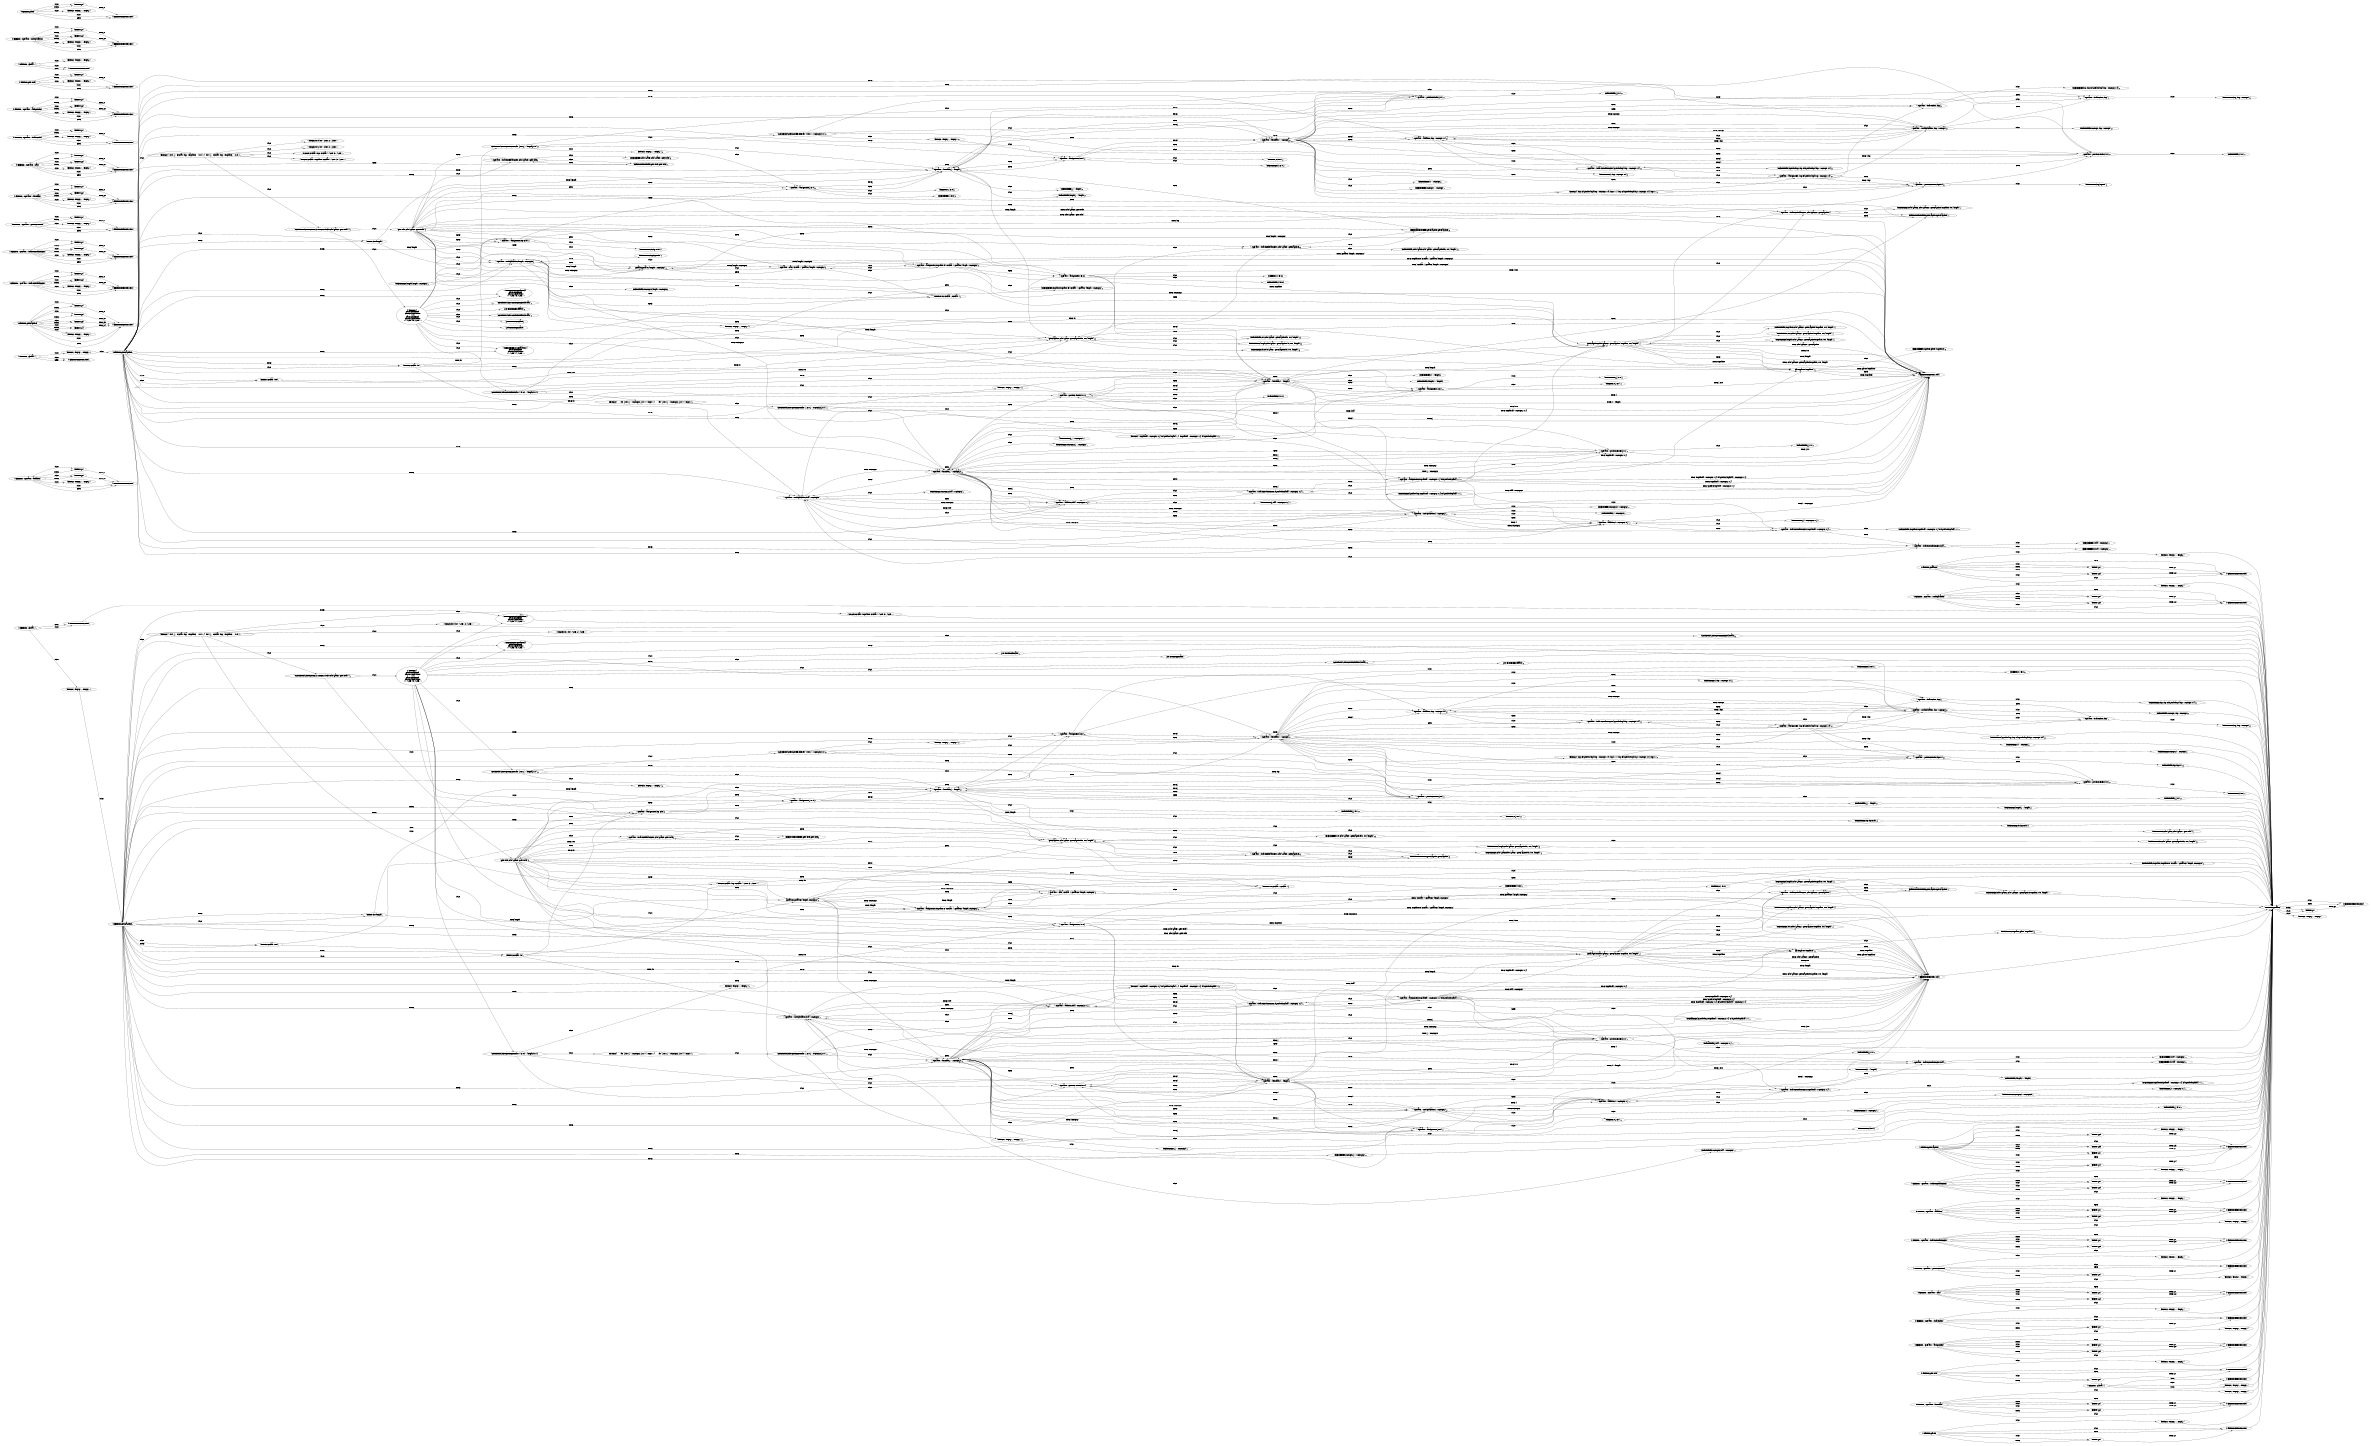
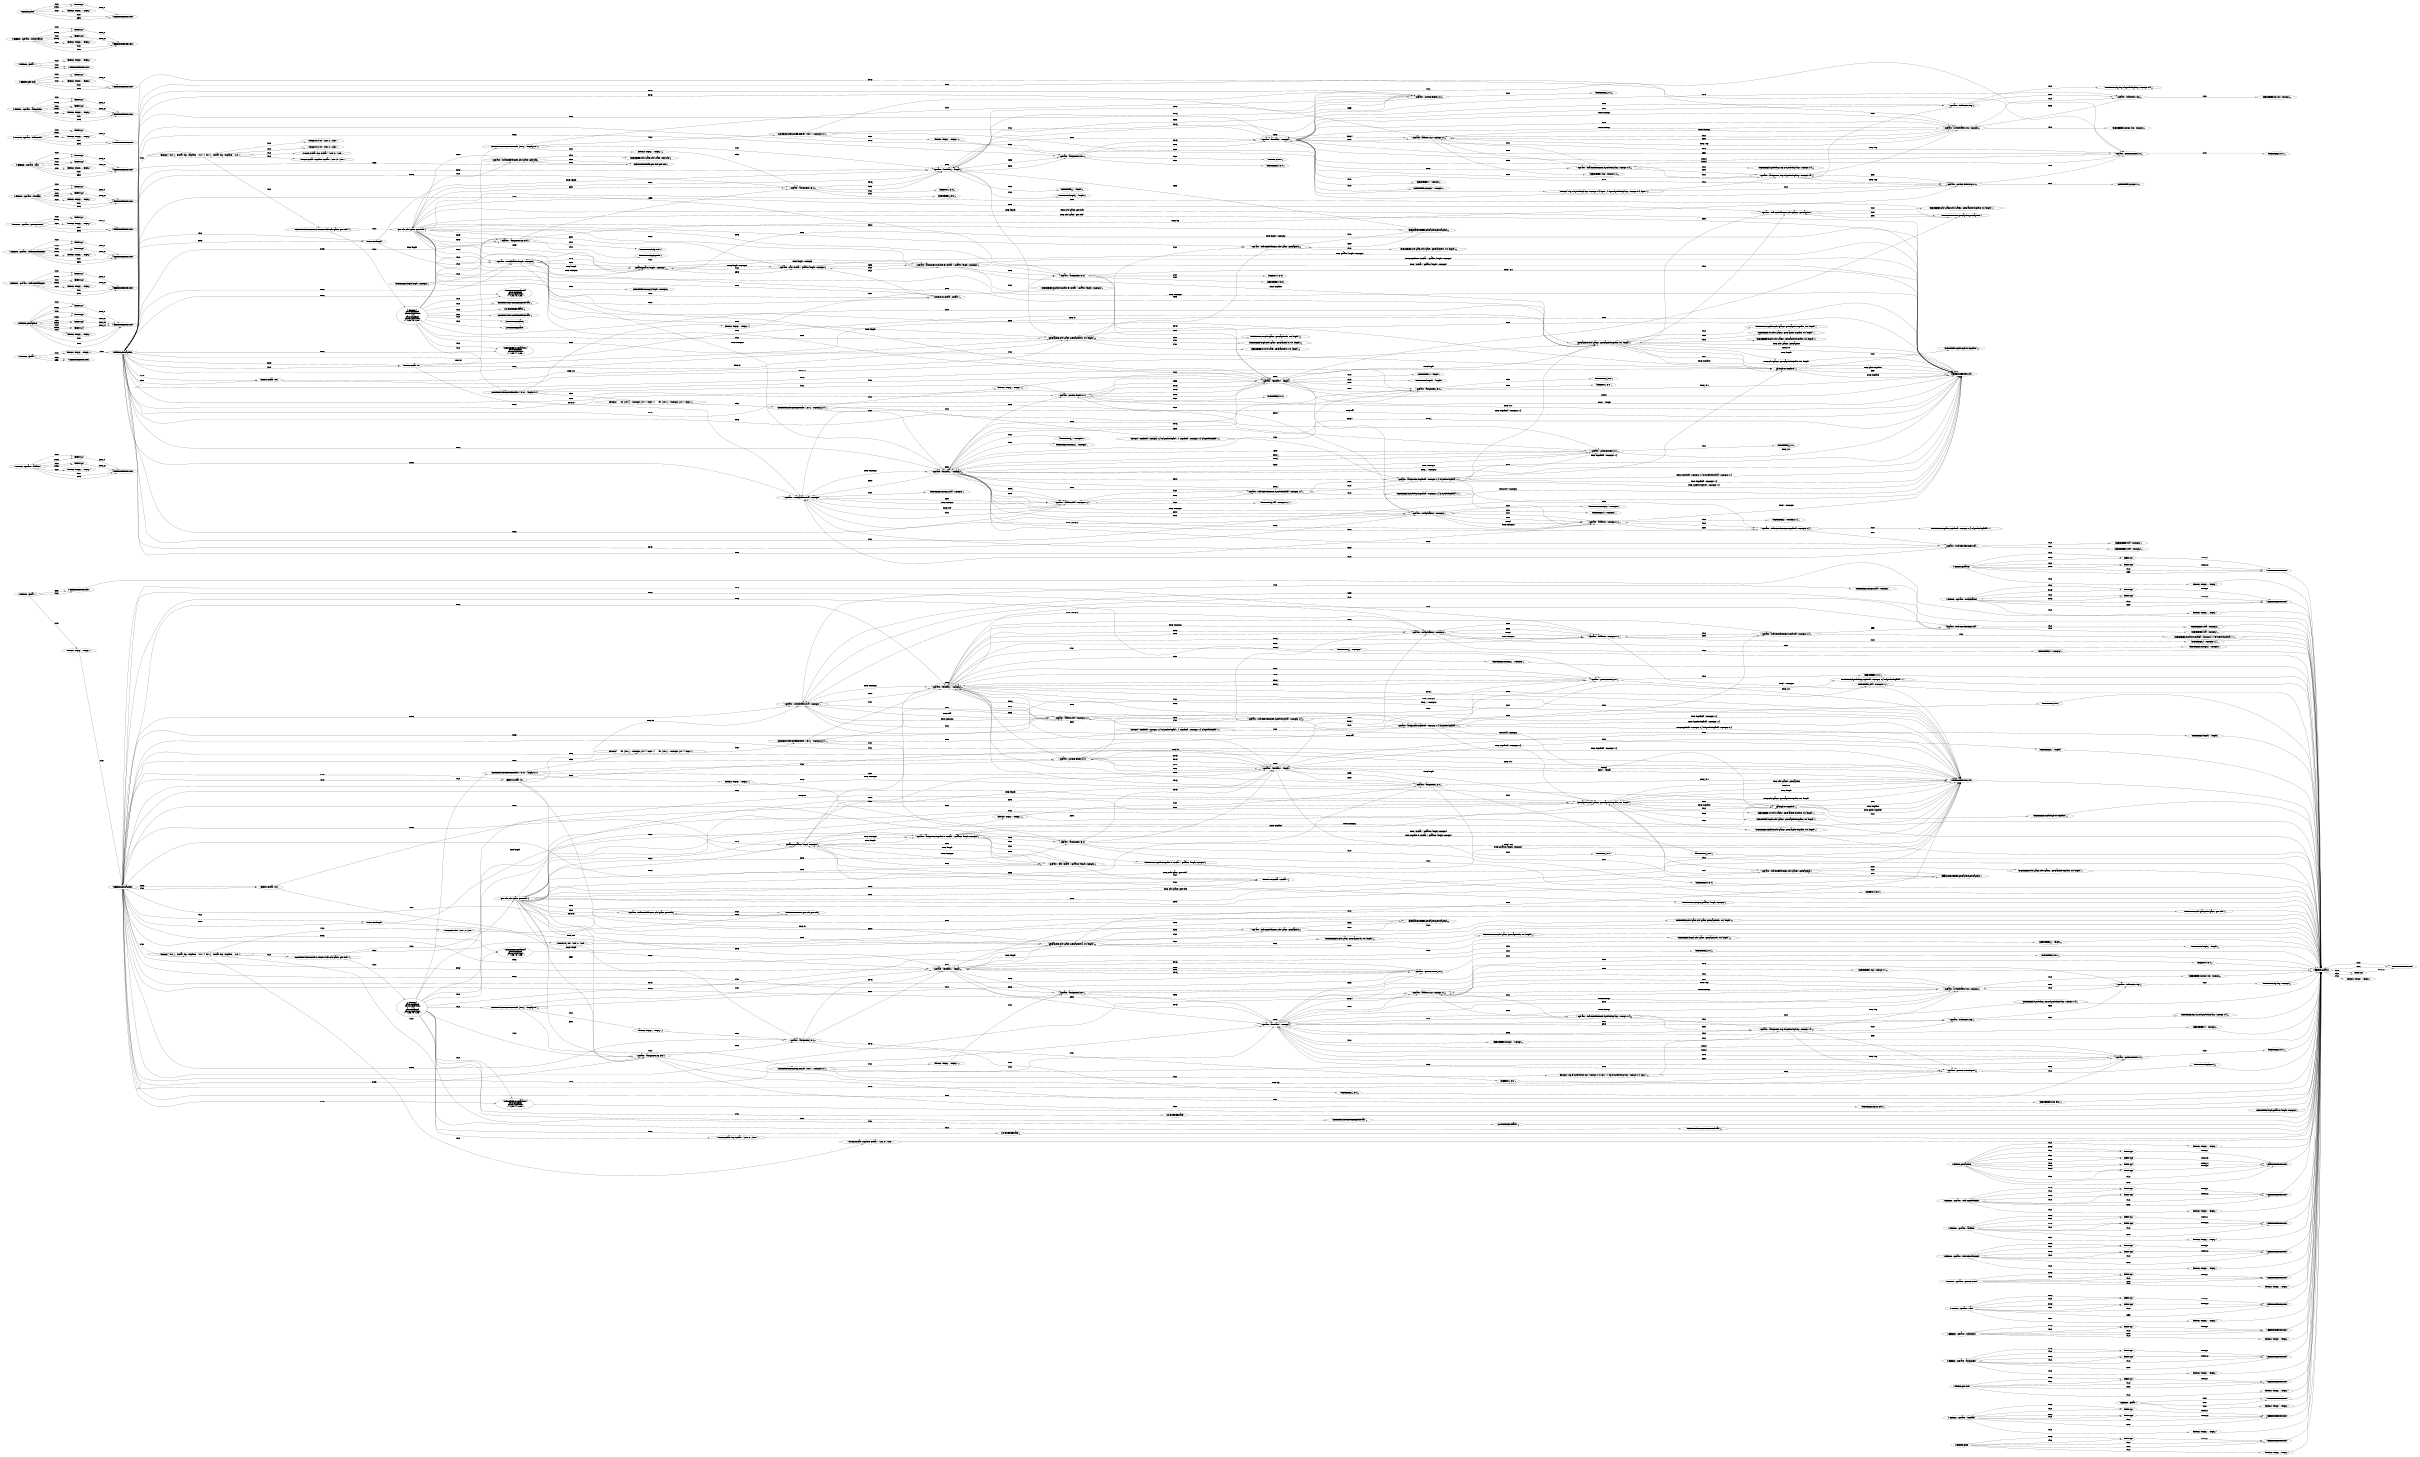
node "(IDENTIFIER,nComps2,gmallocn (length, nComps2))": added
node "(IDENTIFIER,length,gmallocn (length, nComps2))": added
